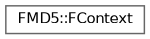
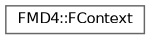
node "FMD5::FContext": label "FMD5::FContext" -> "FMD4::FContext"
